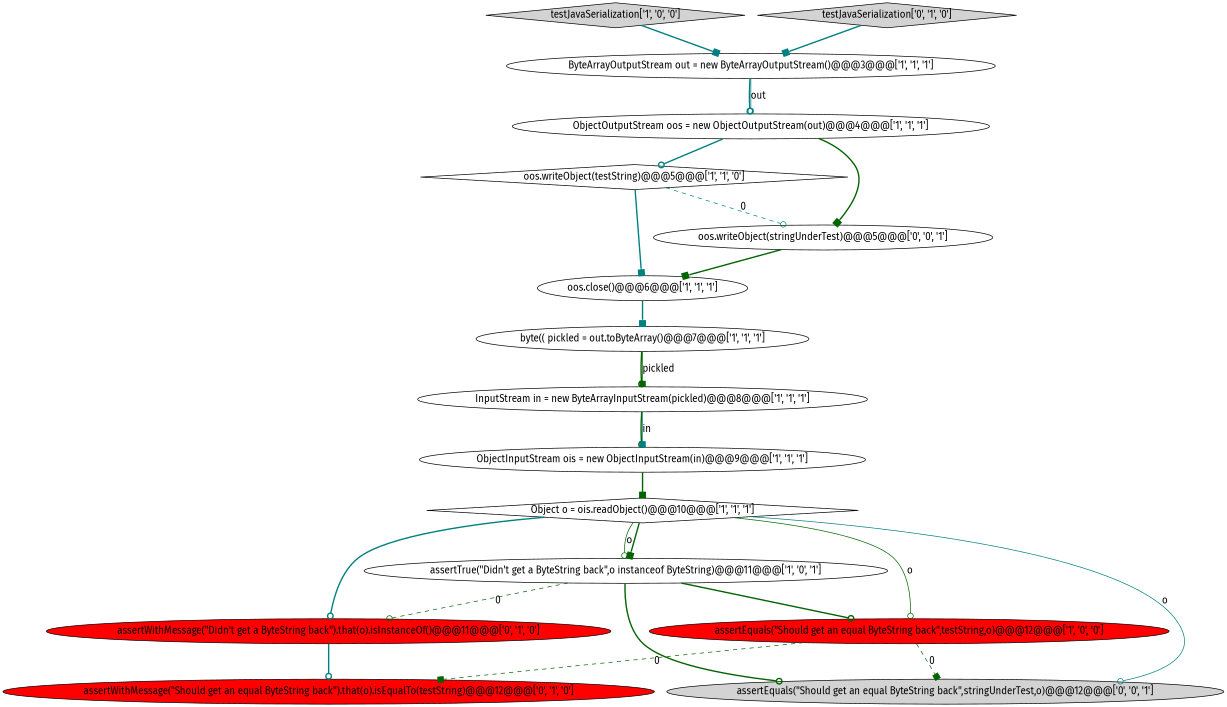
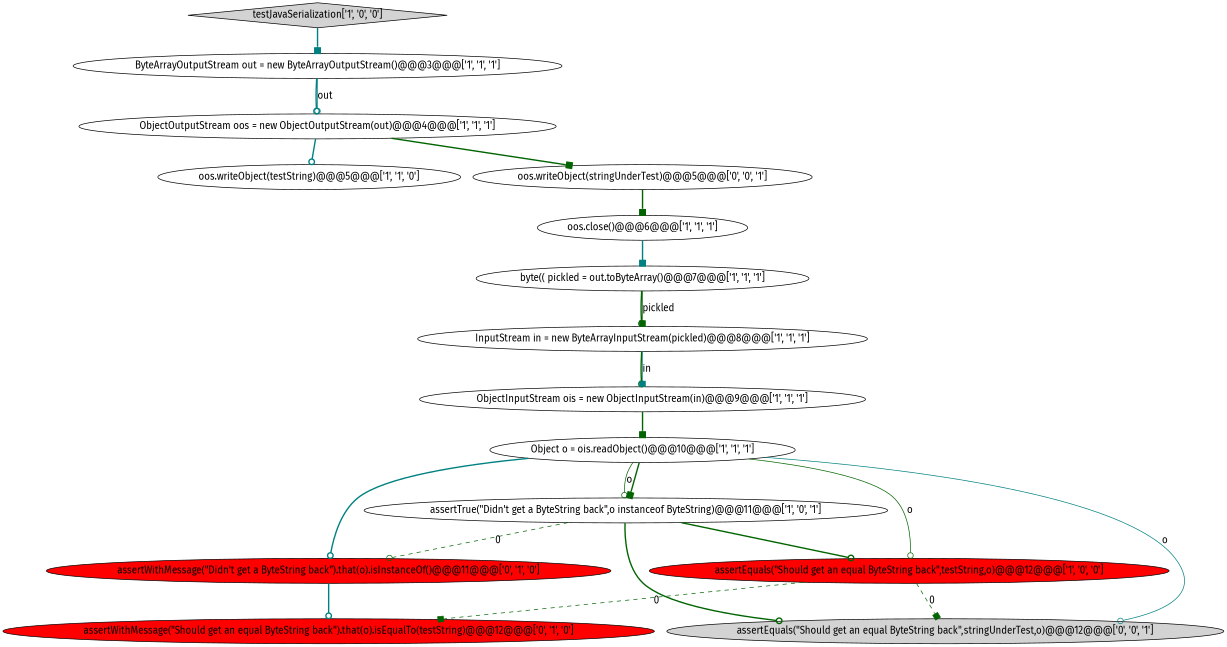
node "testJavaSerialization['0', '1', '0']": removed
node "oos.writeObject(testString)@@@5@@@['1', '1', '0']": shape diamond -> ellipse
edge "oos.writeObject(testString)@@@5@@@['1', '1', '0']" -> "oos.writeObject(stringUnderTest)@@@5@@@['0', '0', '1']": removed, label "0"
edge "oos.writeObject(testString)@@@5@@@['1', '1', '0']" -> "oos.close()@@@6@@@['1', '1', '1']": removed
node "Object o = ois.readObject()@@@10@@@['1', '1', '1']": shape diamond -> ellipse
